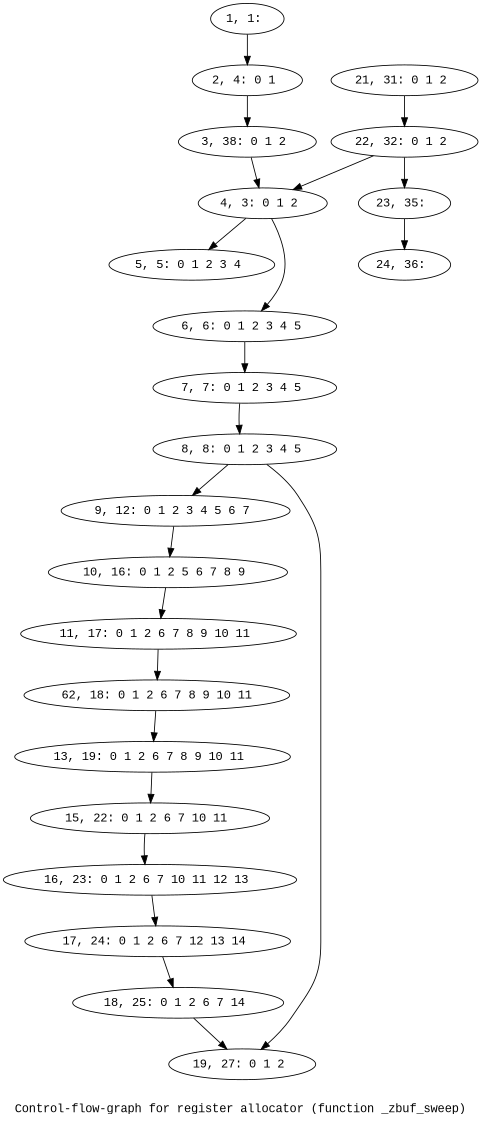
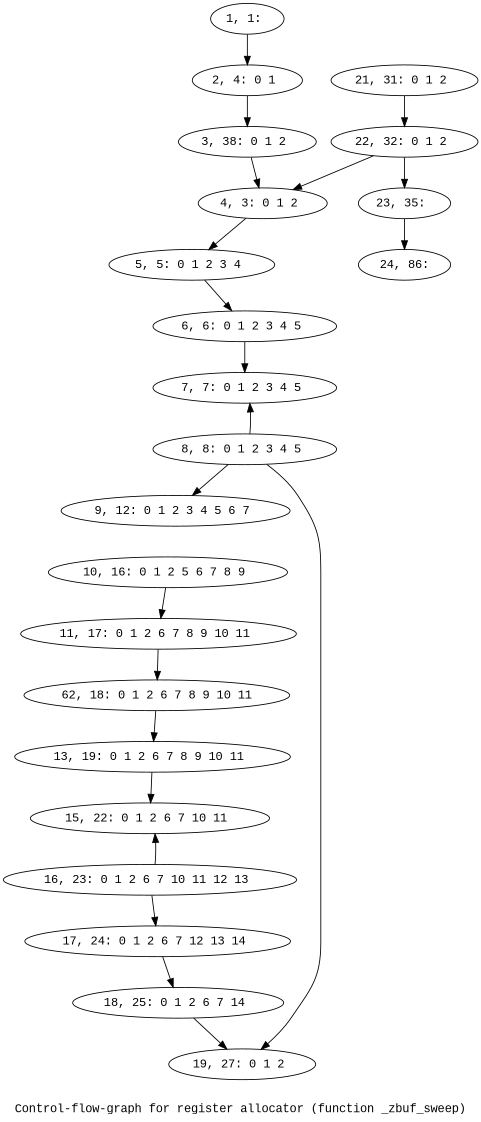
edge "4, 3: 0 1 2" -> "6, 6: 0 1 2 3 4 5": now "5, 5: 0 1 2 3 4" -> "6, 6: 0 1 2 3 4 5"
node "24, 36:": label "24, 36:" -> "24, 86:"
edge "7, 7: 0 1 2 3 4 5" -> "8, 8: 0 1 2 3 4 5": reversed
edge "9, 12: 0 1 2 3 4 5 6 7" -> "10, 16: 0 1 2 5 6 7 8 9": removed
edge "15, 22: 0 1 2 6 7 10 11" -> "16, 23: 0 1 2 6 7 10 11 12 13": reversed
